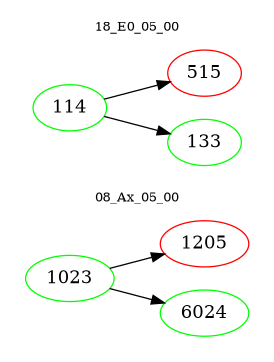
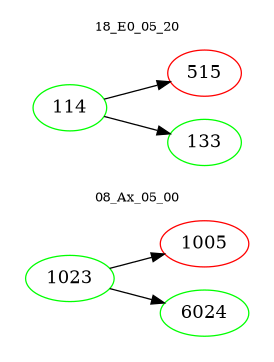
cluster "18_E0_05_00": label "18_E0_05_00" -> "18_E0_05_20"
node "1205": label "1205" -> "1005"
